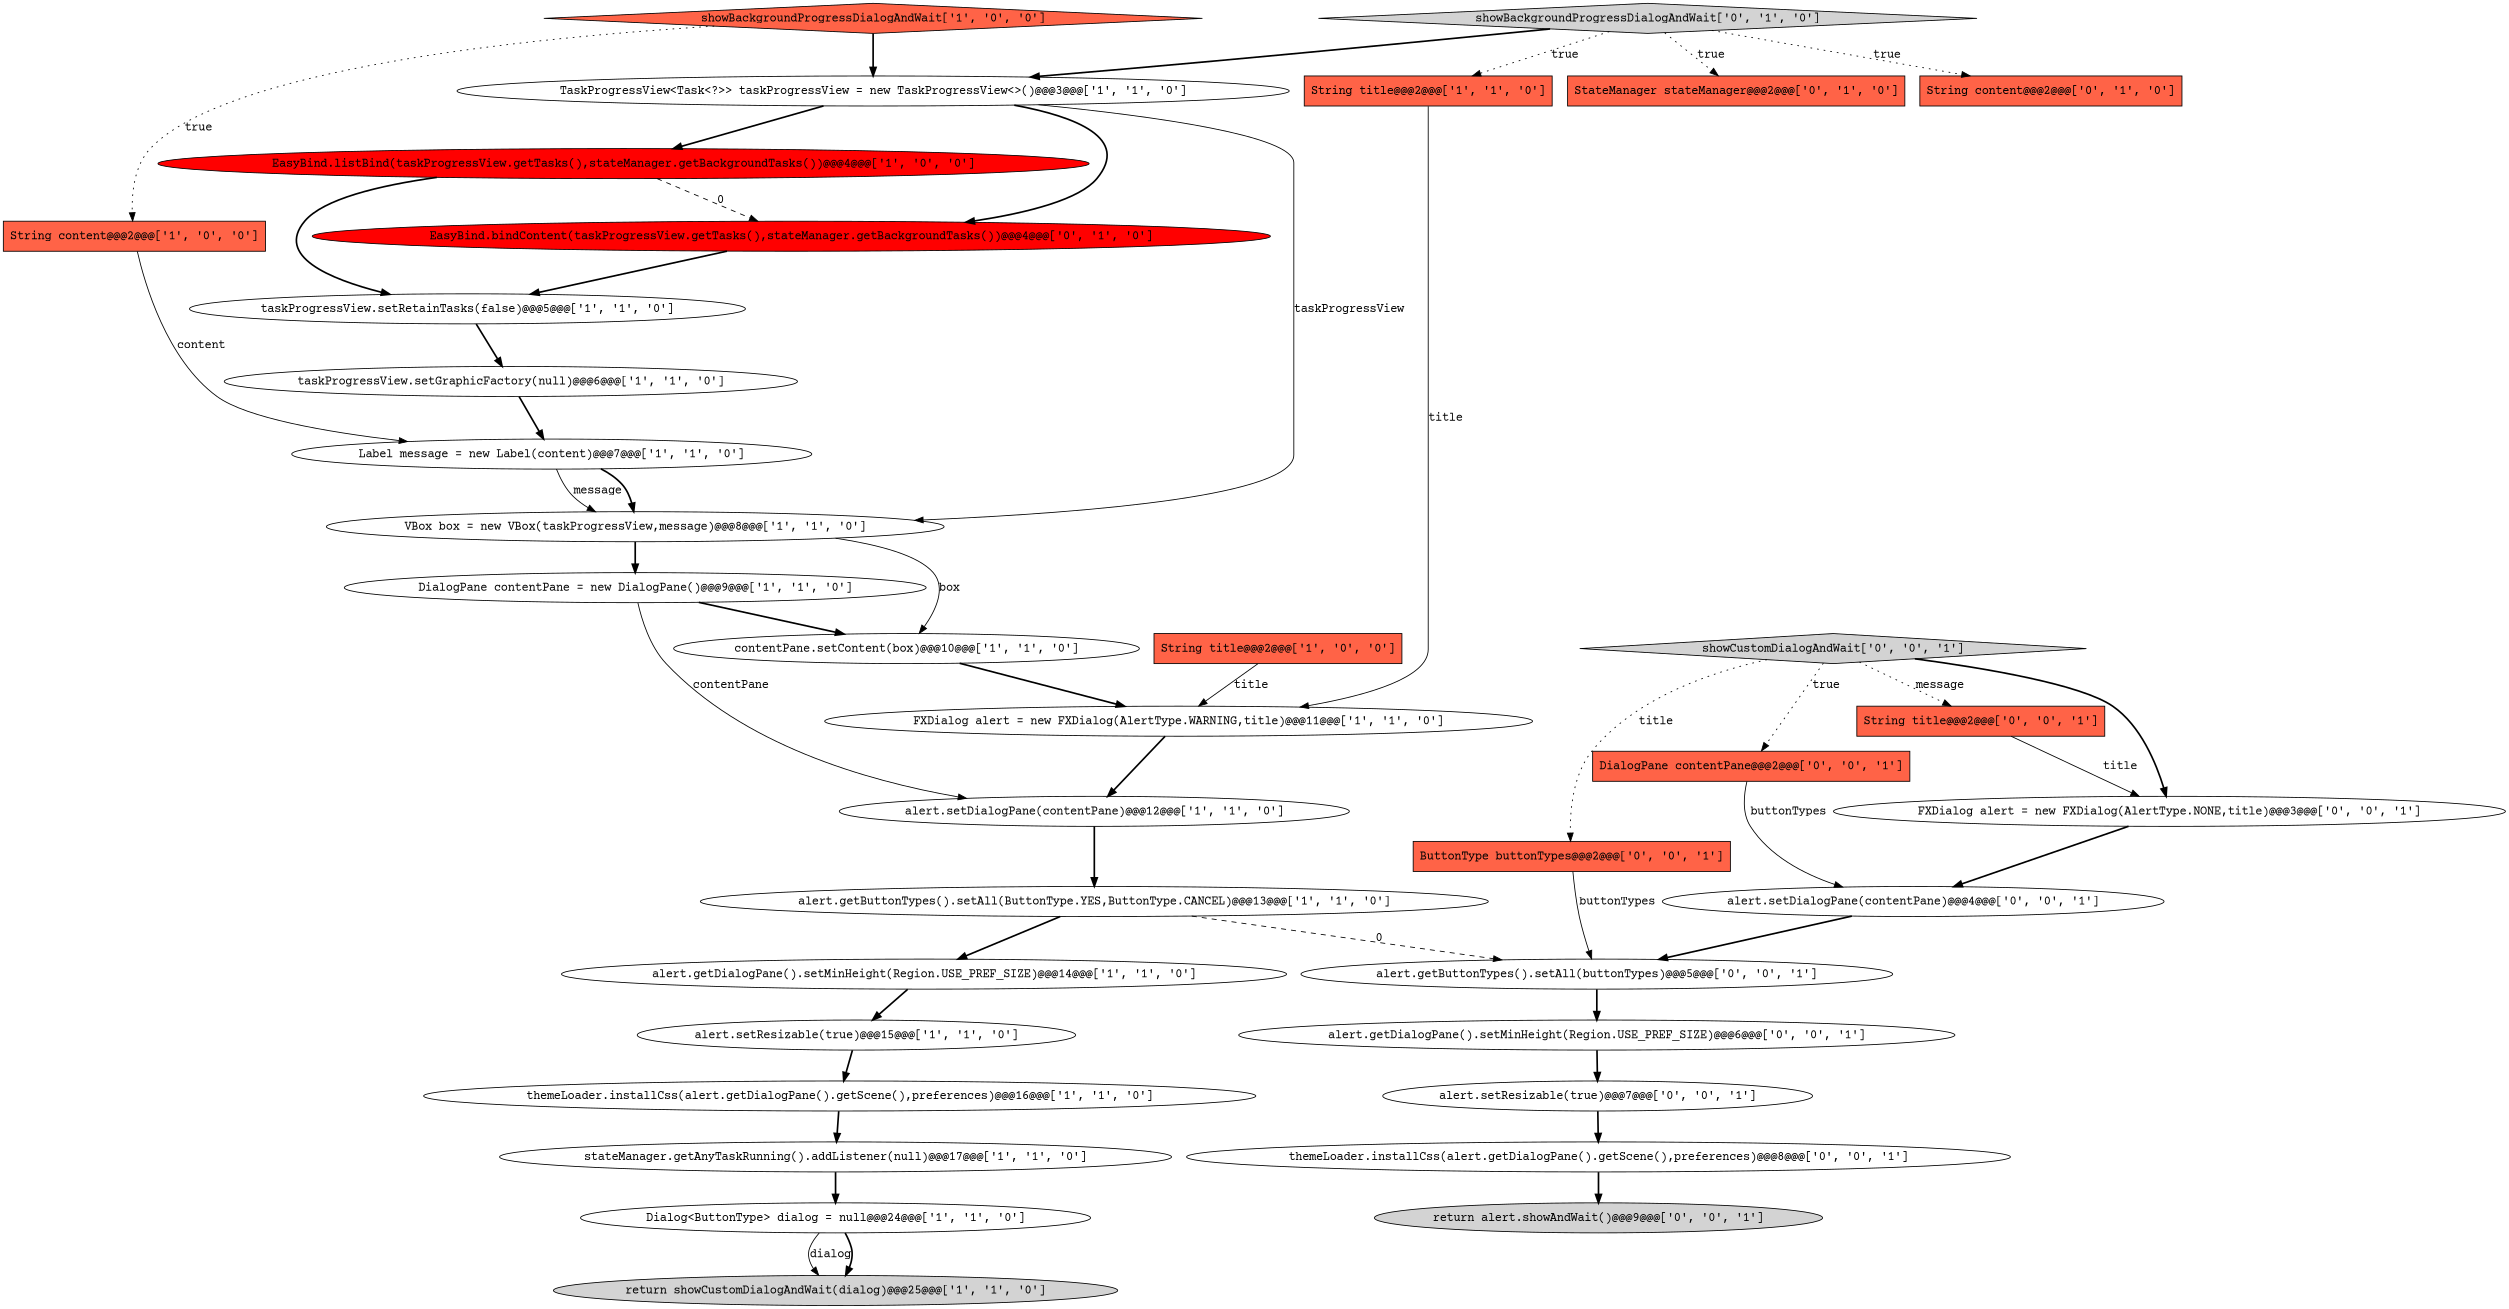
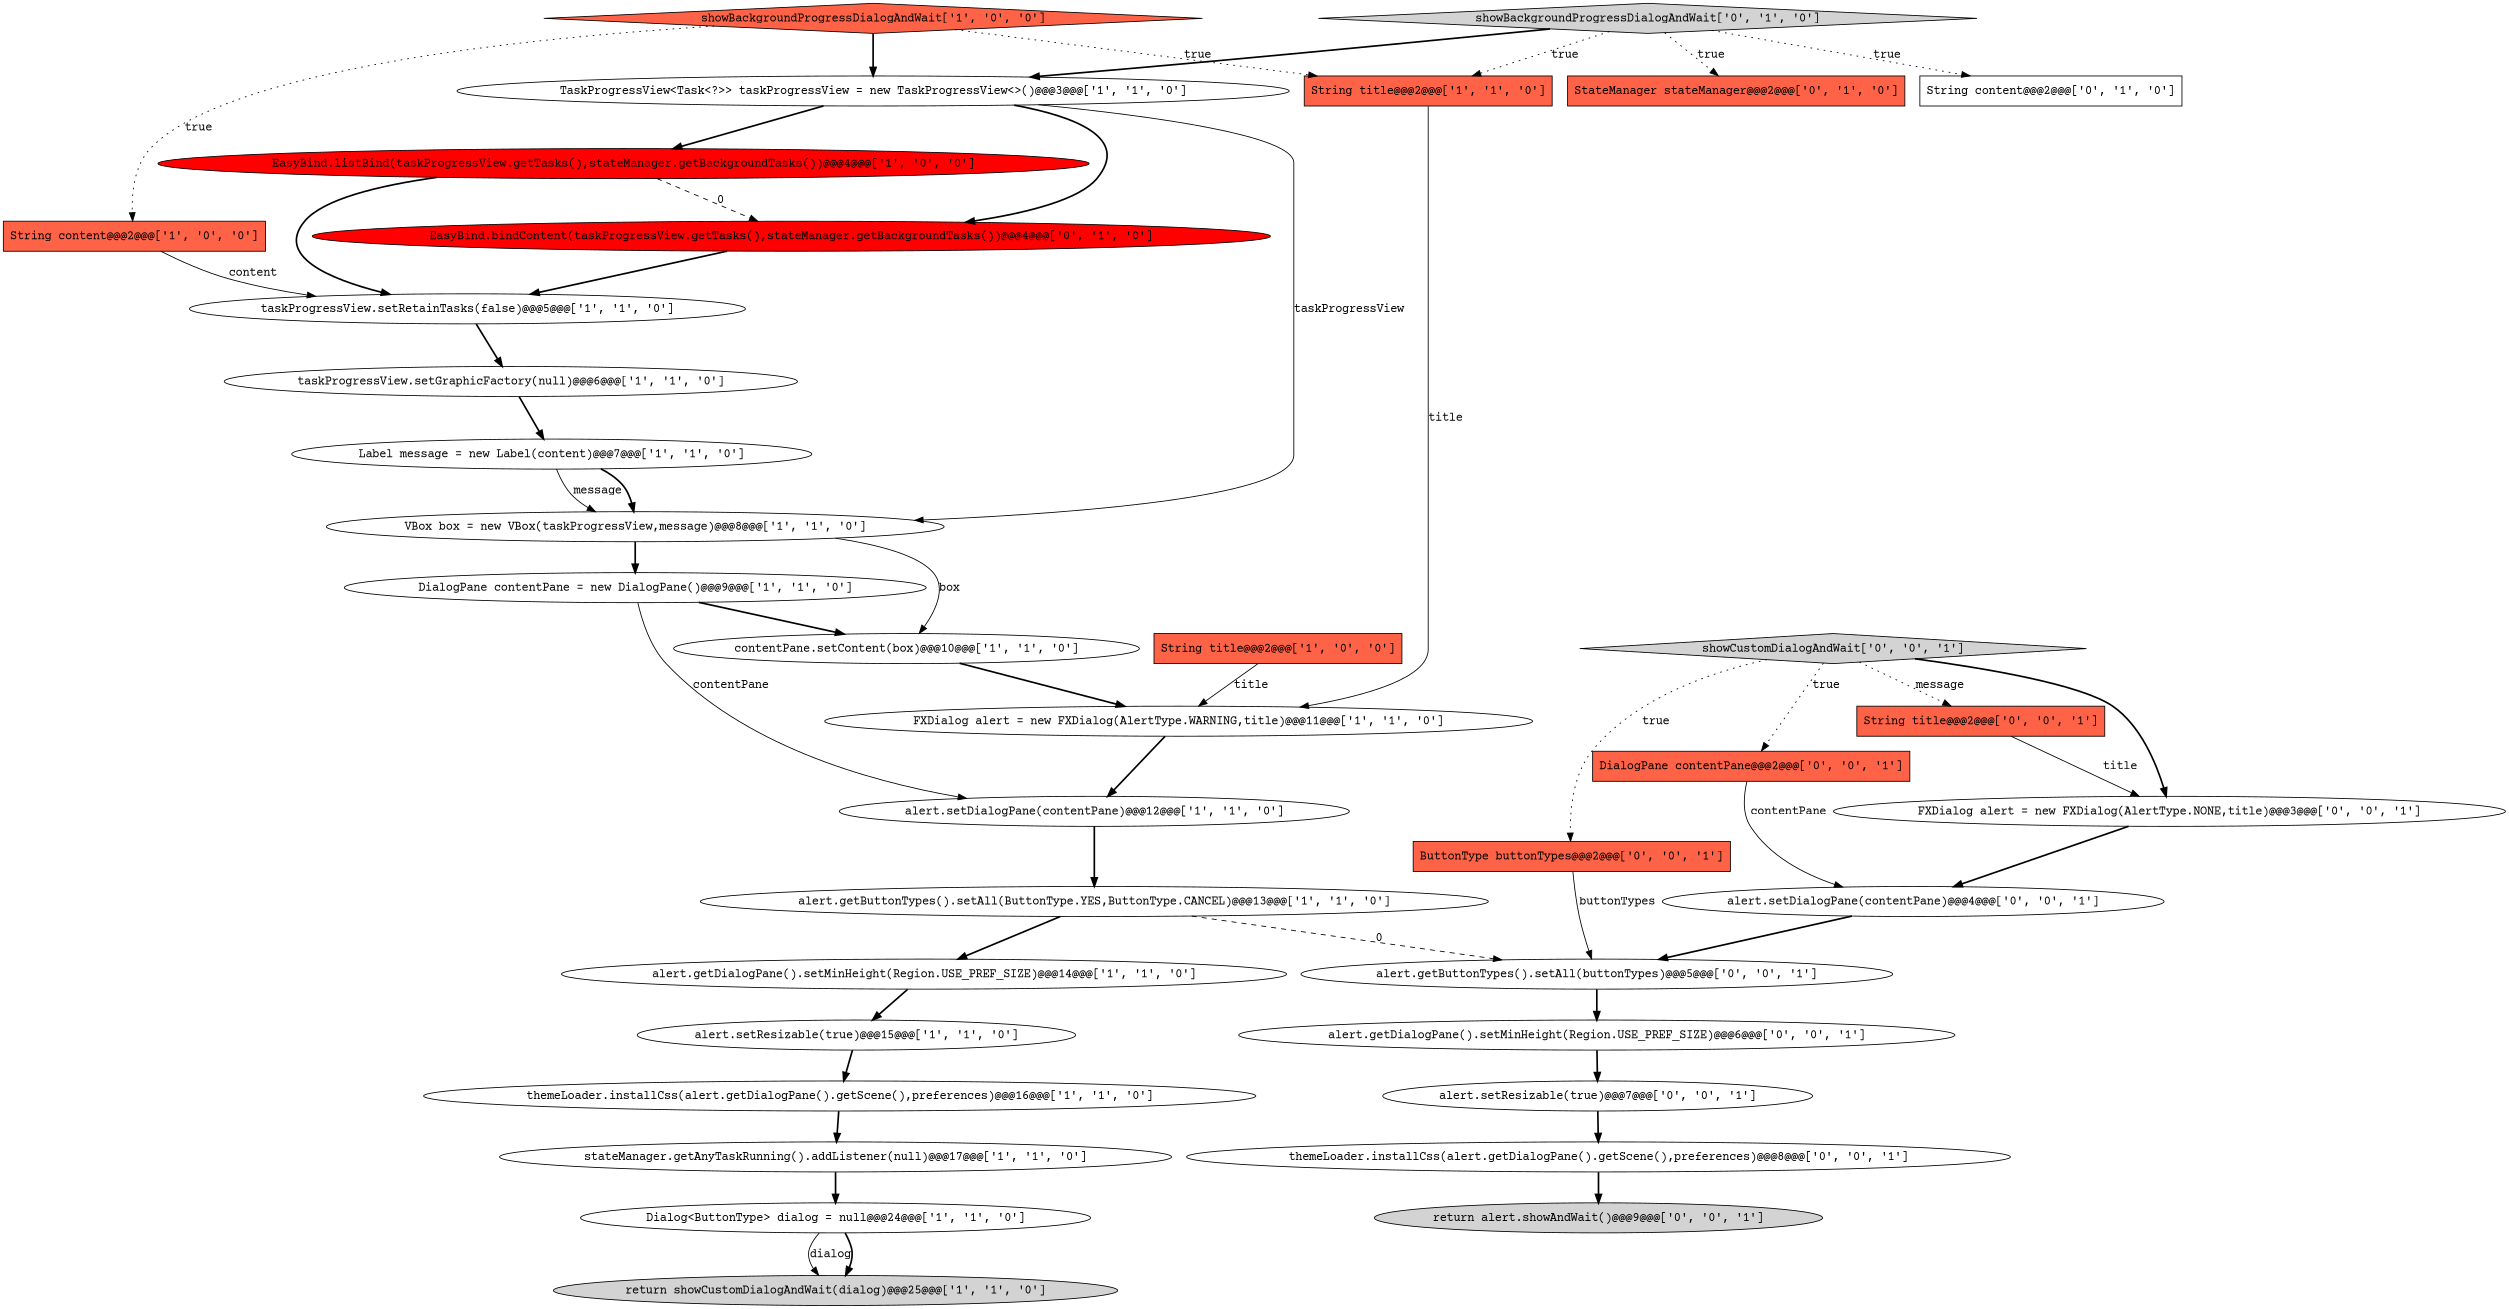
edge "showBackgroundProgressDialogAndWait['1', '0', '0']" -> "String title@@@2@@@['1', '1', '0']": added, label "true"
node "String content@@@2@@@['0', '1', '0']": fillcolor tomato -> white
edge "String content@@@2@@@['1', '0', '0']" -> "Label message = new Label(content)@@@7@@@['1', '1', '0']": now "String content@@@2@@@['1', '0', '0']" -> "taskProgressView.setRetainTasks(false)@@@5@@@['1', '1', '0']"
edge "showCustomDialogAndWait['0', '0', '1']" -> "ButtonType buttonTypes@@@2@@@['0', '0', '1']": label "title" -> "true"
edge "DialogPane contentPane@@@2@@@['0', '0', '1']" -> "alert.setDialogPane(contentPane)@@@4@@@['0', '0', '1']": label "buttonTypes" -> "contentPane"
